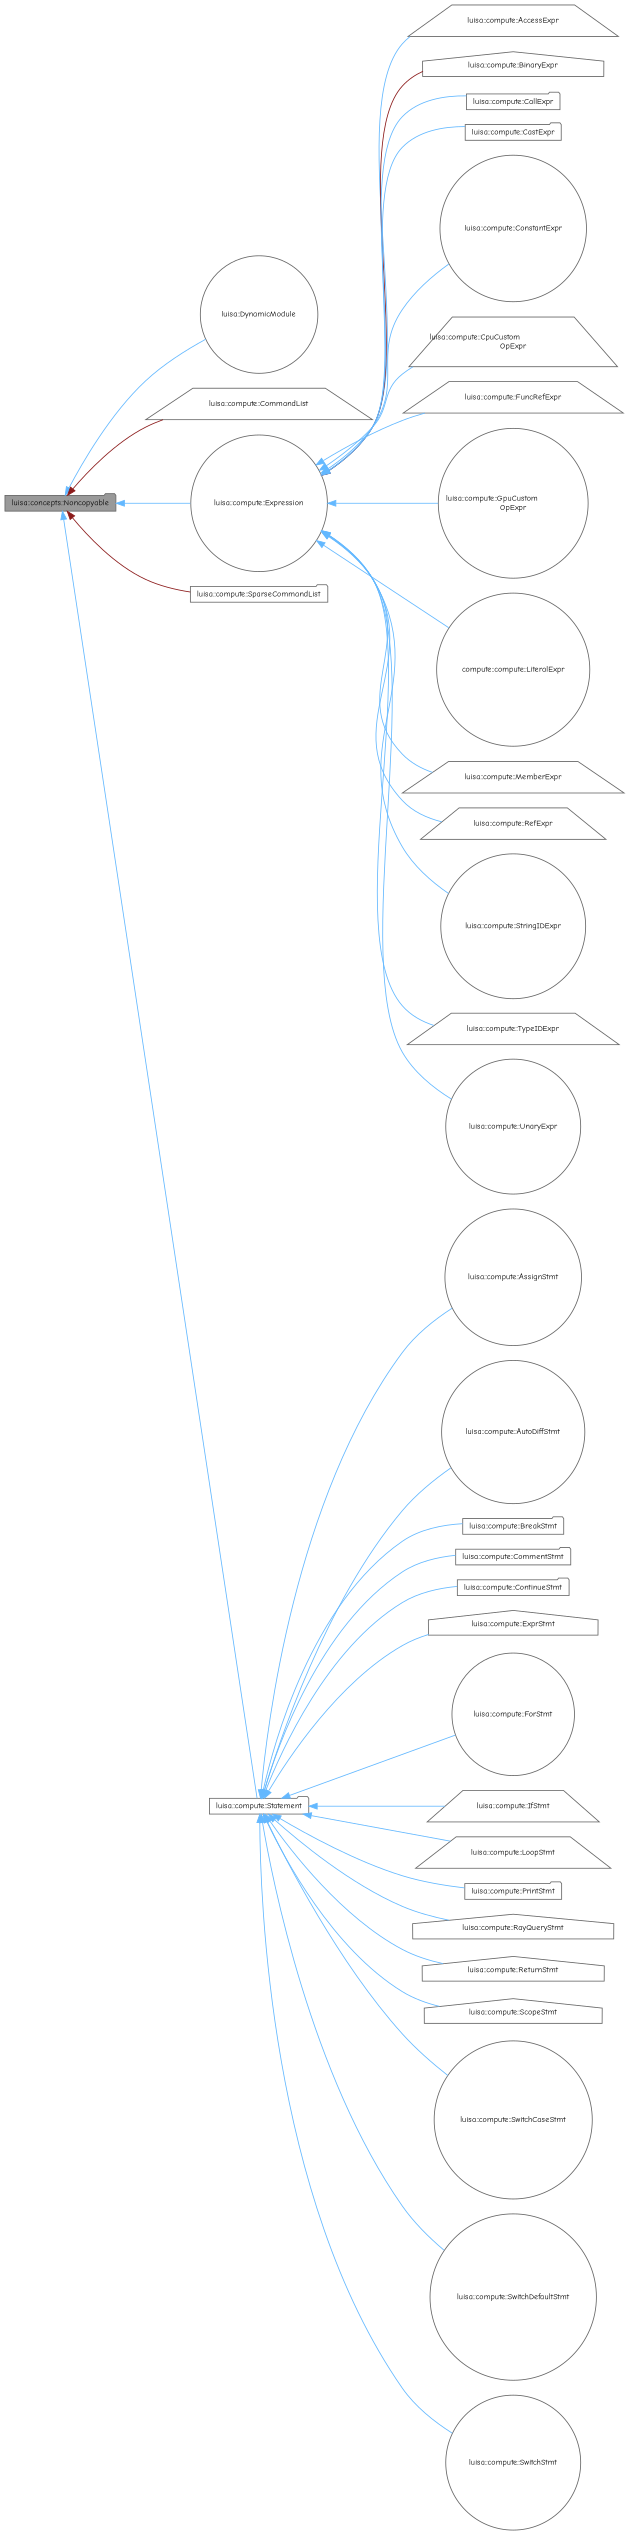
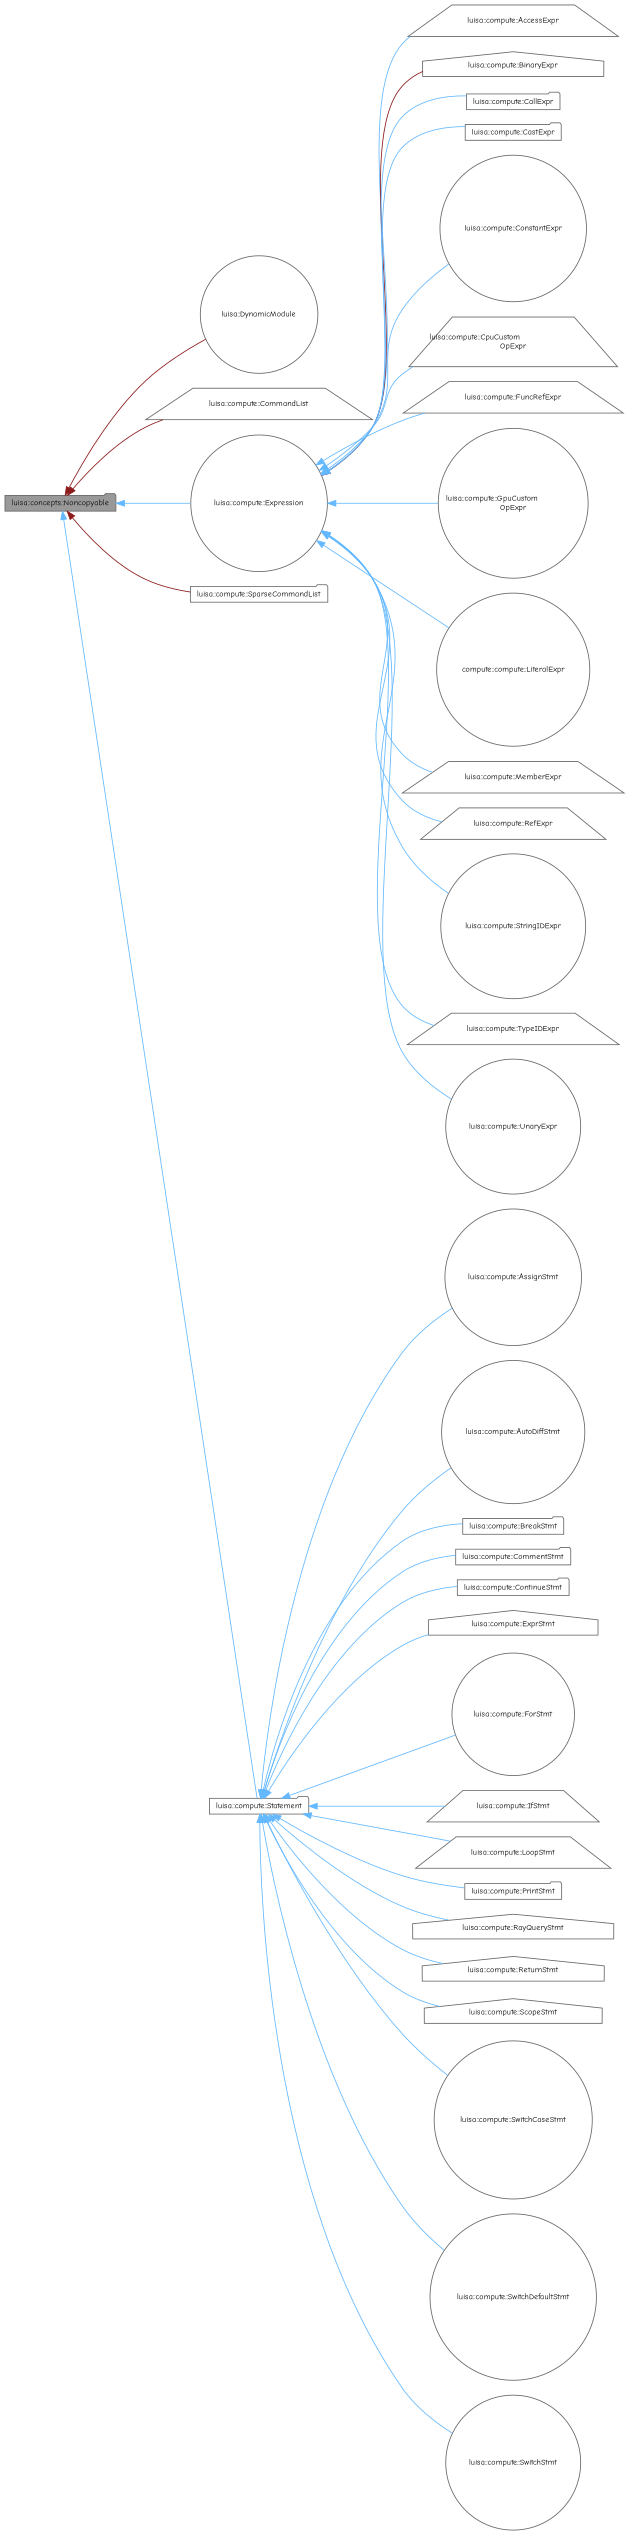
edge "luisa::DynamicModule" -> "luisa::concepts::Noncopyable": color steelblue1 -> firebrick4
